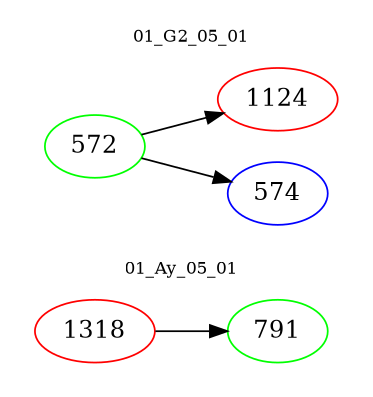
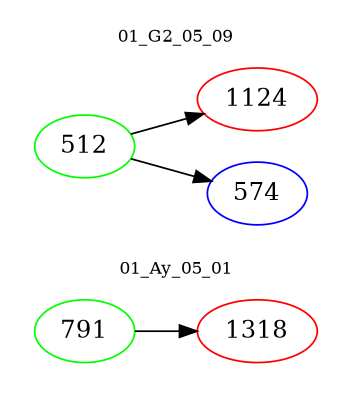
cluster "01_G2_05_01": label "01_G2_05_01" -> "01_G2_05_09"
node "572": label "572" -> "512"
edge "1318" -> "791": reversed
